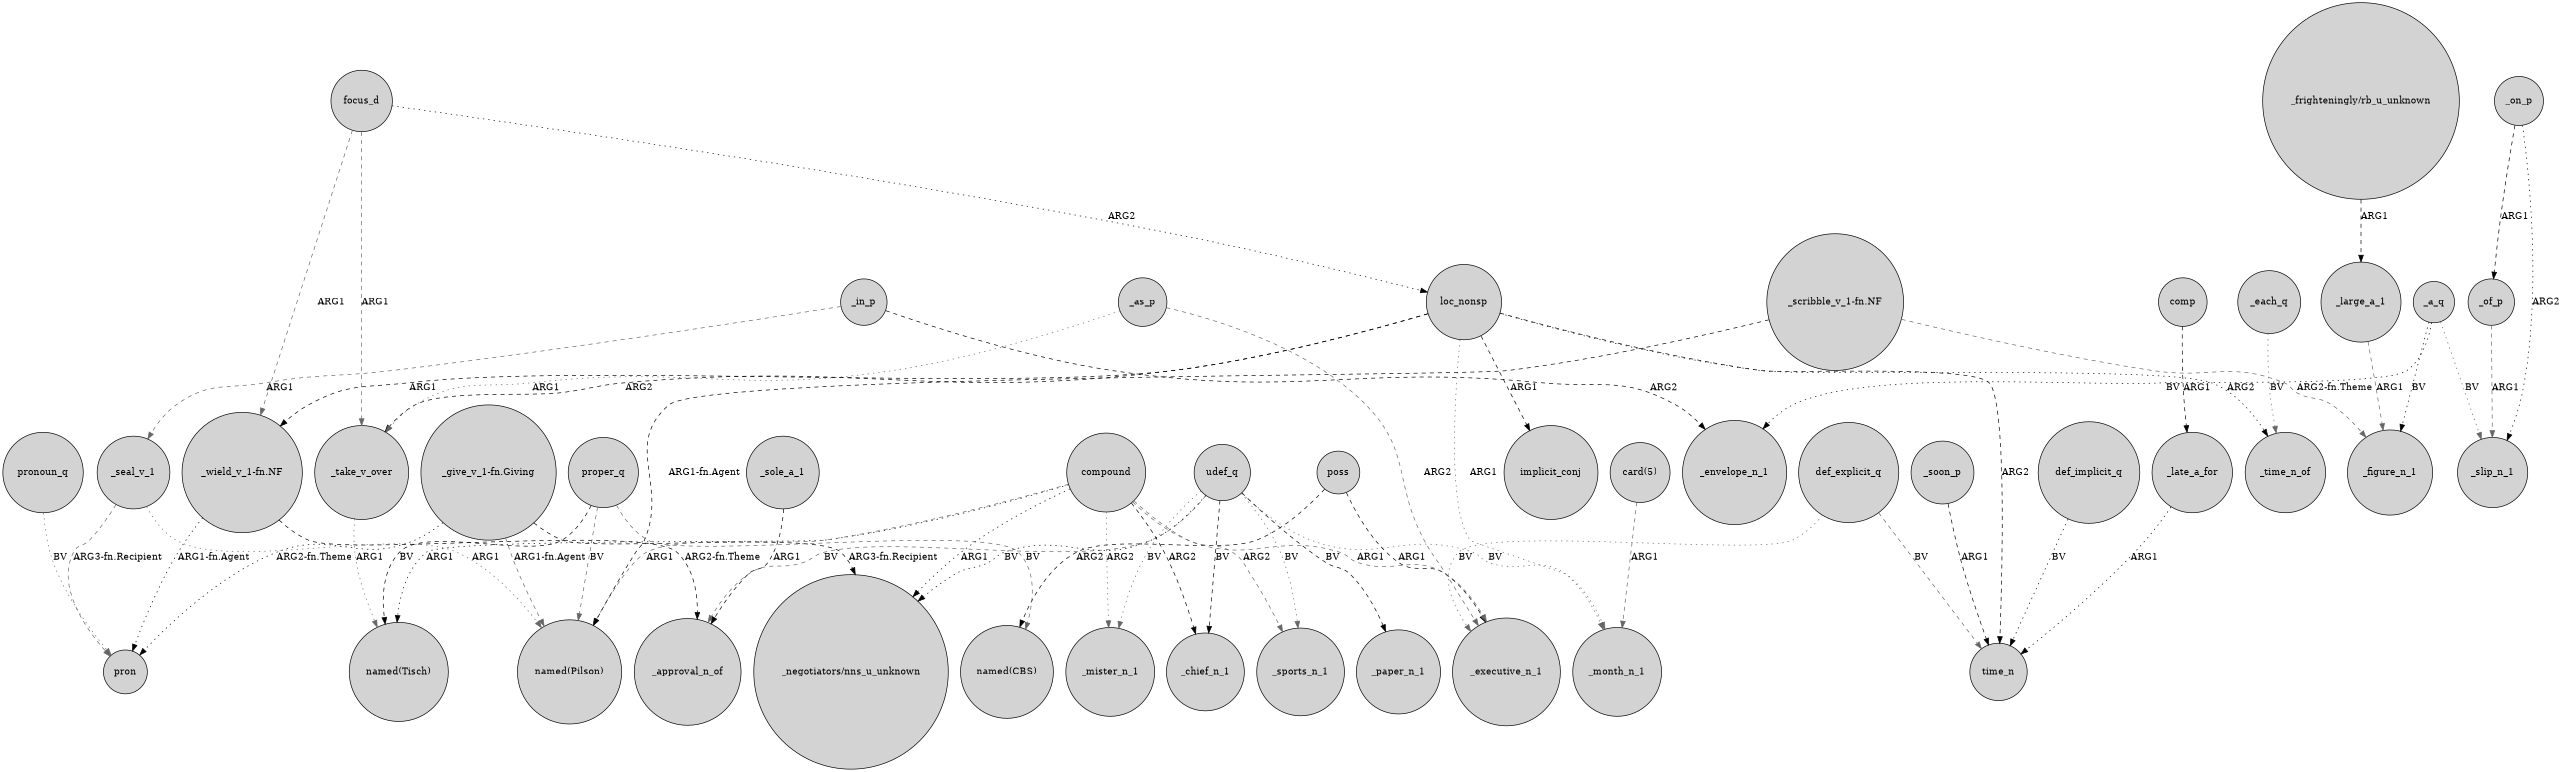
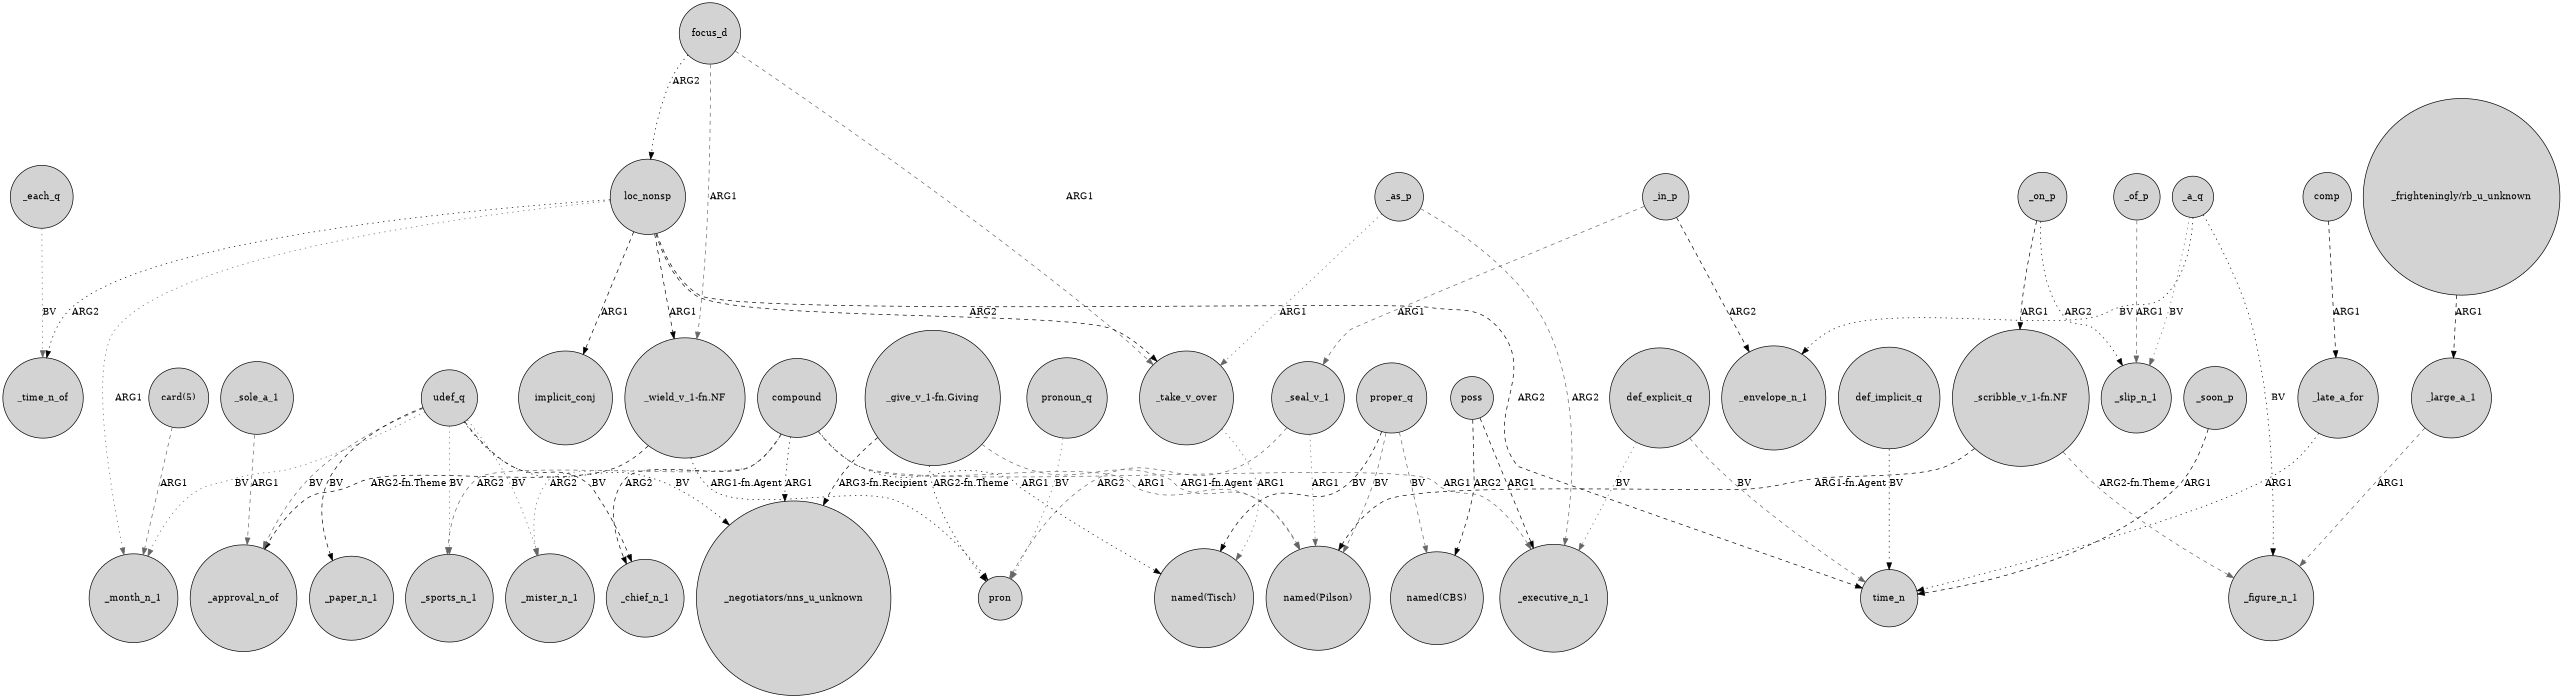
edge "_on_p" -> "_of_p": now "_on_p" -> "_scribble_v_1-fn.NF"
edge "_seal_v_1" -> "pron": label "ARG3-fn.Recipient" -> "ARG2"
edge "_sole_a_1" -> "_approval_n_of": color black -> gray40
